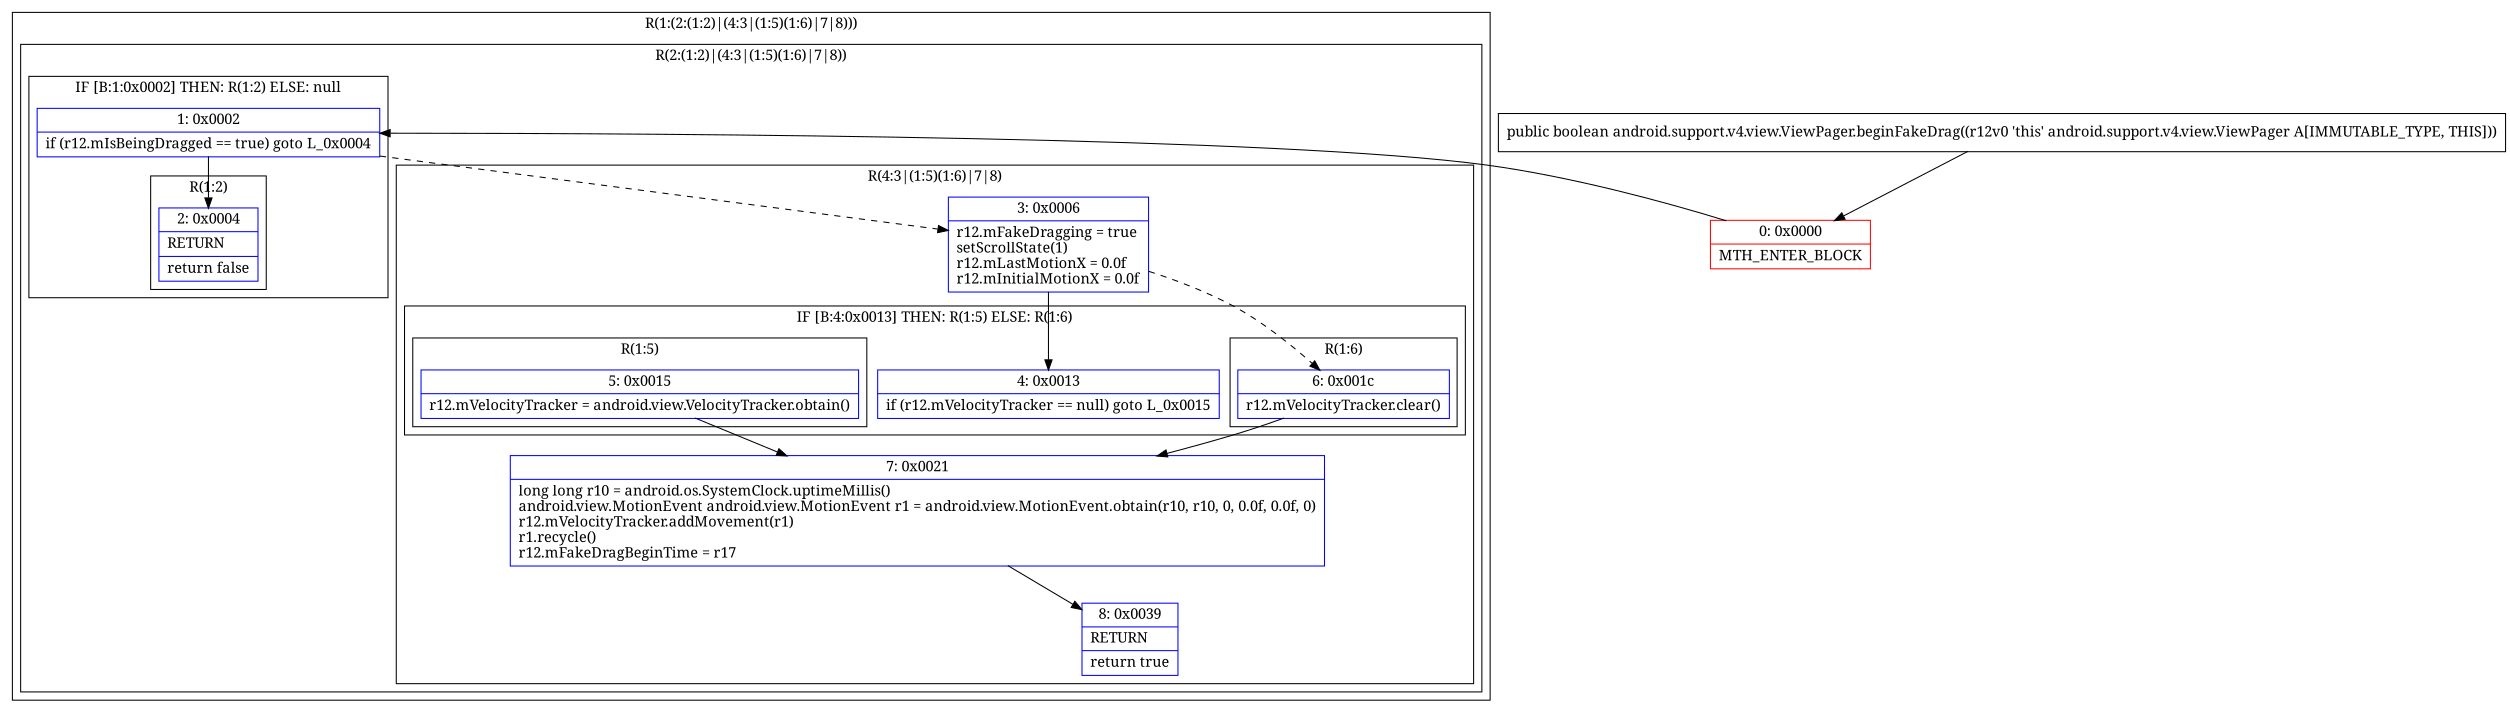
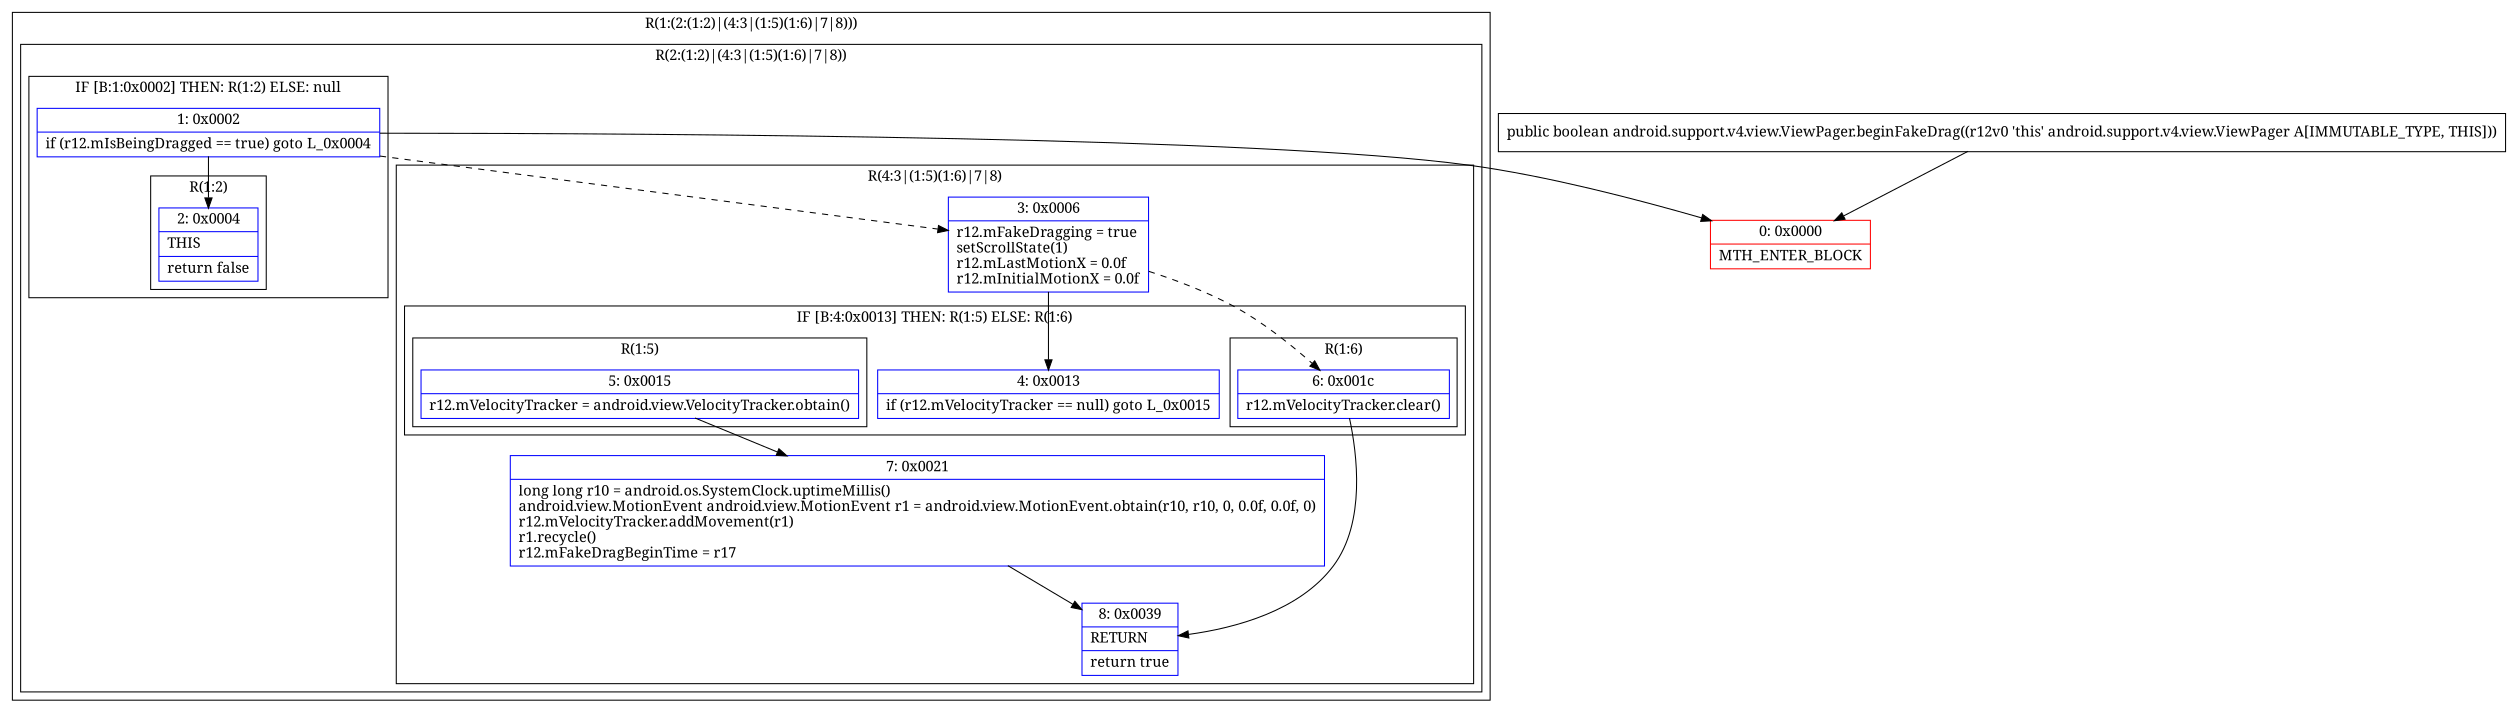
edge "0: 0x0000" -> "1: 0x0002": reversed
node "2: 0x0004": text "RETURN" -> "THIS"
edge "6: 0x001c" -> "7: 0x0021": now "6: 0x001c" -> "8: 0x0039"
